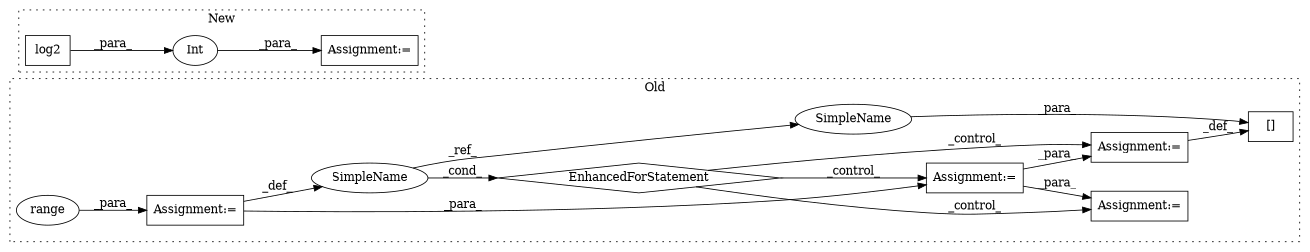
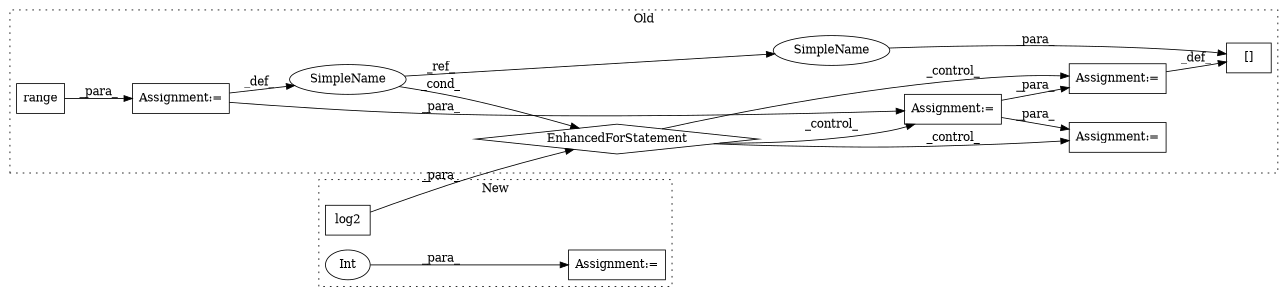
edge "log2" -> "Int": now "log2" -> "EnhancedForStatement"
node "range": shape ellipse -> box
